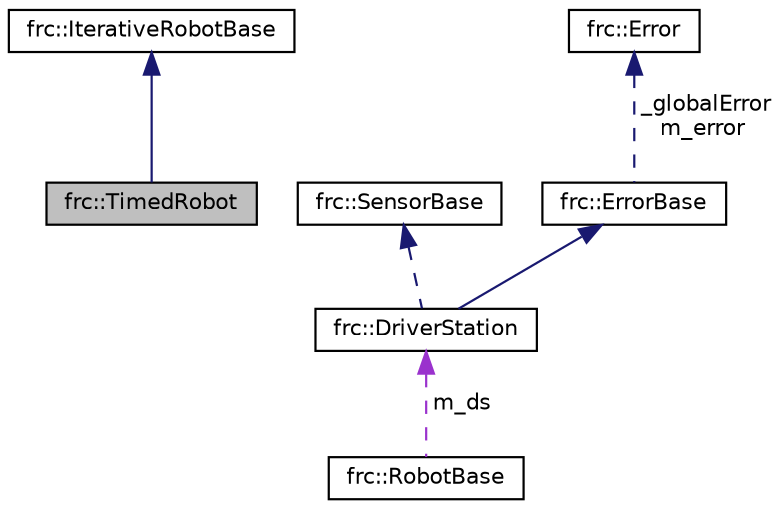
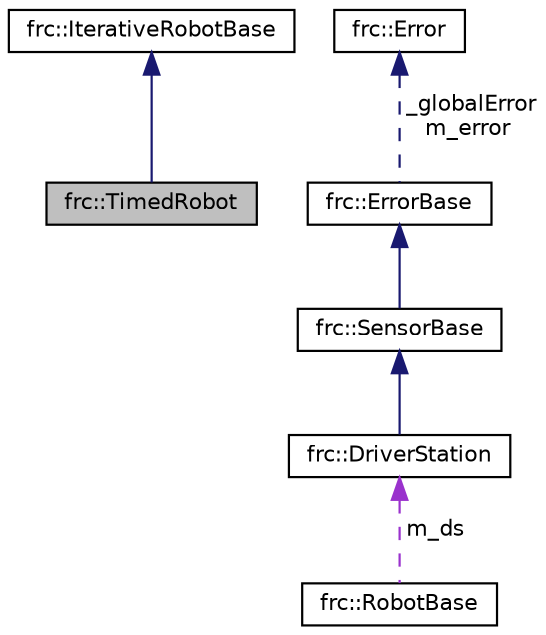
edge "frc::DriverStation" -> "frc::ErrorBase": now "frc::SensorBase" -> "frc::ErrorBase"
edge "frc::DriverStation" -> "frc::SensorBase": style dashed -> solid
